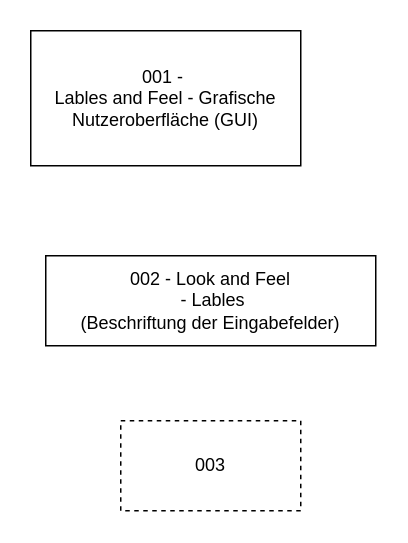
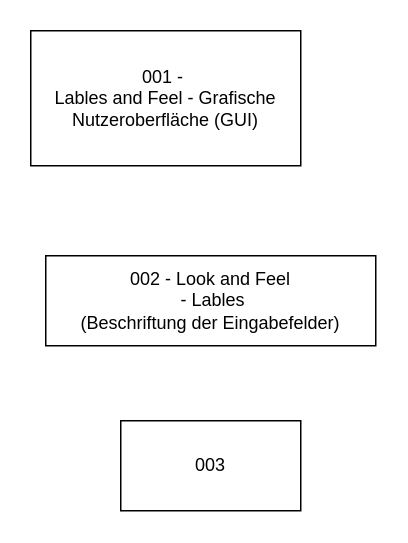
node "003": style dashed -> solid
